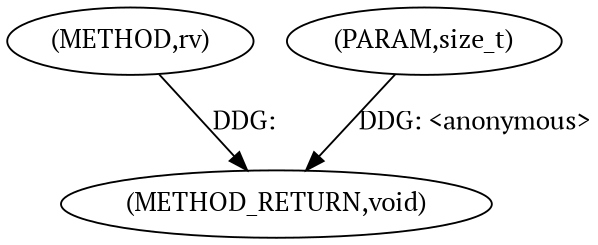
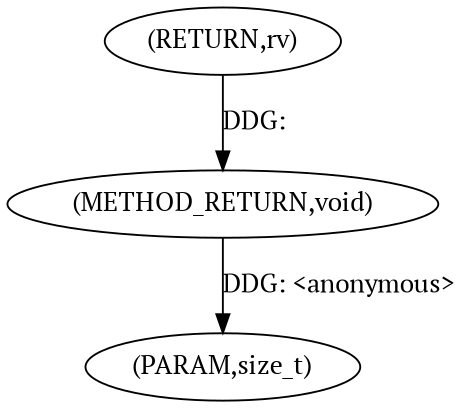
node "(METHOD,rv)": label "(METHOD,rv)" -> "(RETURN,rv)"
edge "(PARAM,size_t)" -> "(METHOD_RETURN,void)": reversed
